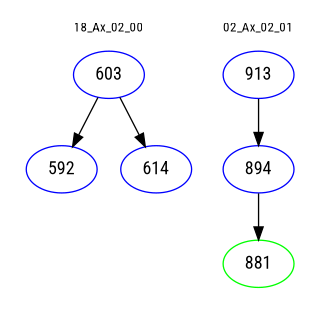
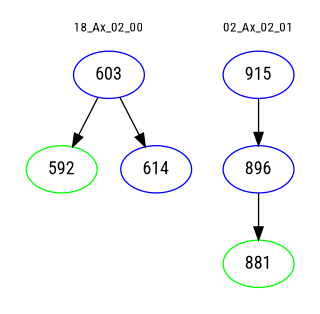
node "913": label "913" -> "915"
node "592": color blue -> green
node "894": label "894" -> "896"
